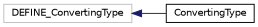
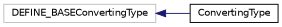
node "DEFINE_ConvertingType": label "DEFINE_ConvertingType" -> "DEFINE_BASEConvertingType"
